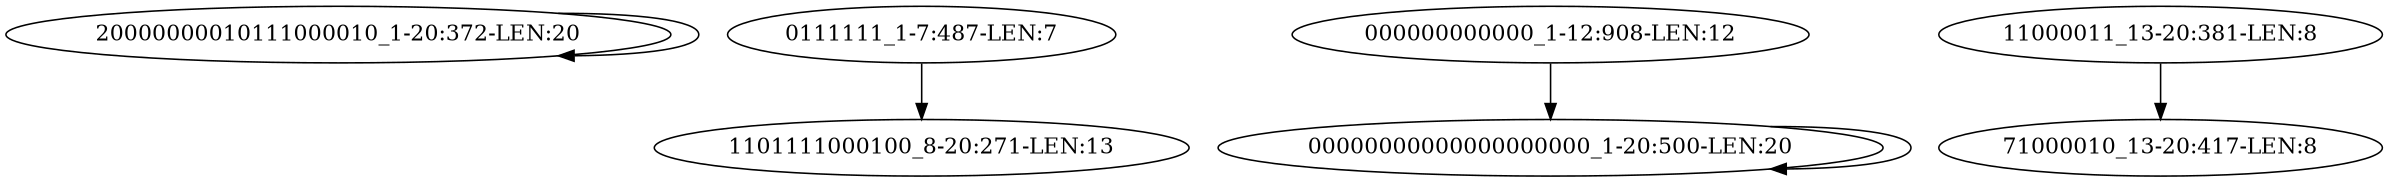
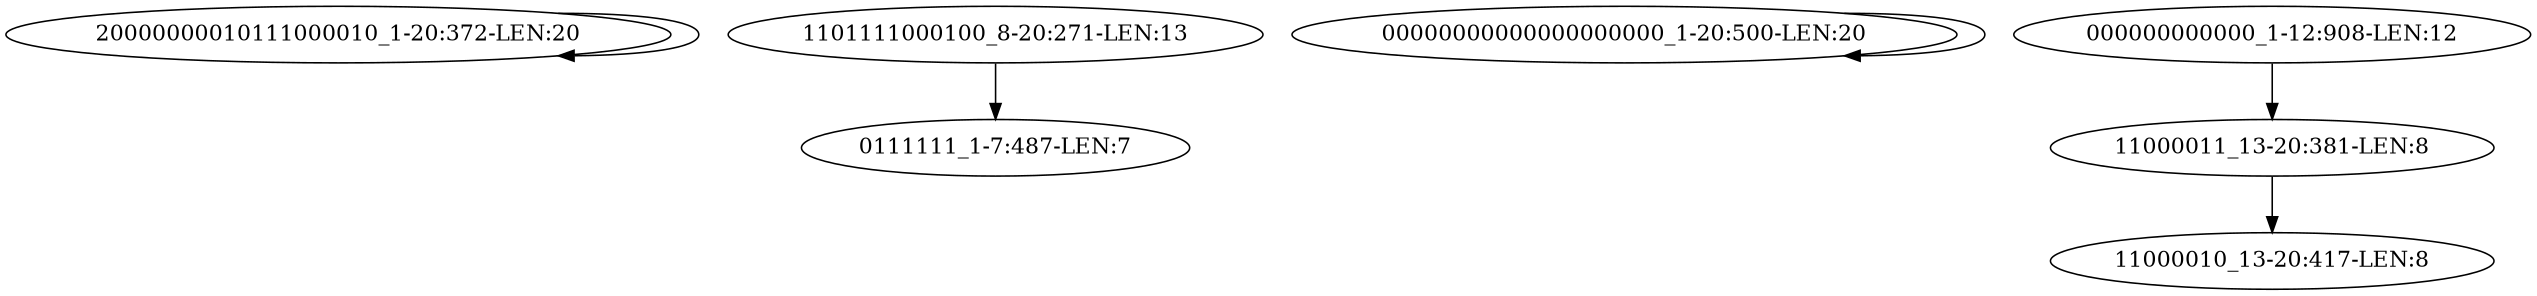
edge "0111111_1-7:487-LEN:7" -> "1101111000100_8-20:271-LEN:13": reversed
edge "000000000000_1-12:908-LEN:12" -> "00000000000000000000_1-20:500-LEN:20": now "000000000000_1-12:908-LEN:12" -> "11000011_13-20:381-LEN:8"
node "71000010_13-20:417-LEN:8": label "71000010_13-20:417-LEN:8" -> "11000010_13-20:417-LEN:8"
